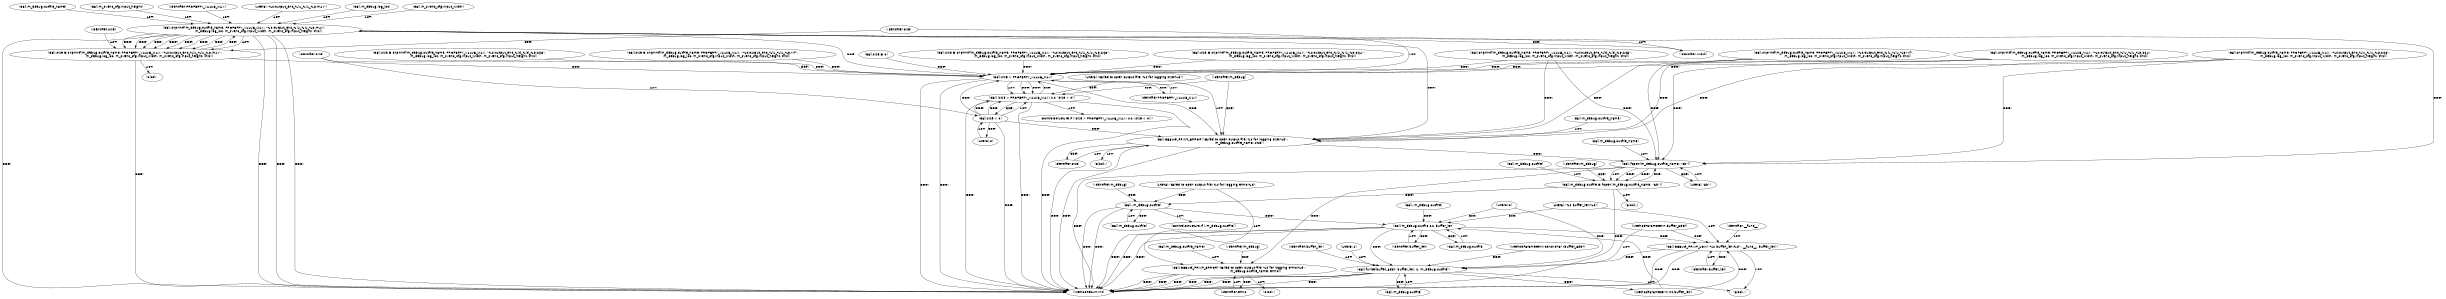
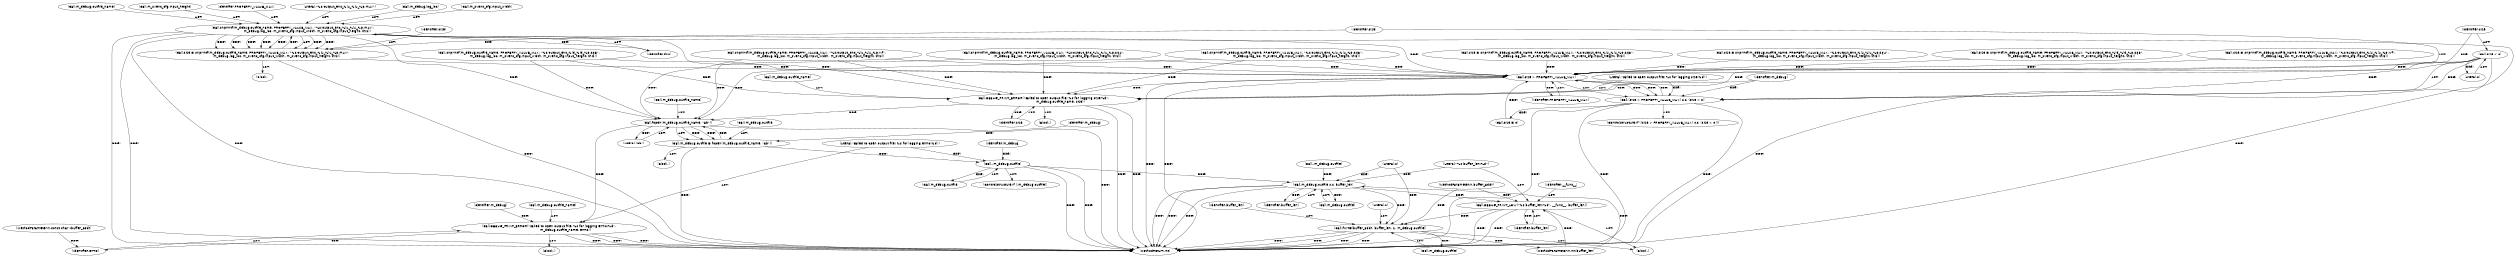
node "(Identifier,width)": label "(Identifier,width)" -> "(Identifier,this)"
edge "(Call,(size > PROPERTY_VALUE_MAX) && (size < 0))" -> "(Call,size < 0)": now "(Call,(size > PROPERTY_VALUE_MAX) && (size < 0))" -> "(Call,size = 0)"
edge "(MethodParameterIn,buffer_addr)" -> "(Call,fwrite(buffer_addr, buffer_len, 1, m_debug.outfile))": label "AST: " -> "CFG: "
edge "(MethodParameterIn,const char *buffer_addr)" -> "(Call,fwrite(buffer_addr, buffer_len, 1, m_debug.outfile))": now "(MethodParameterIn,const char *buffer_addr)" -> "(Identifier,errno)"
